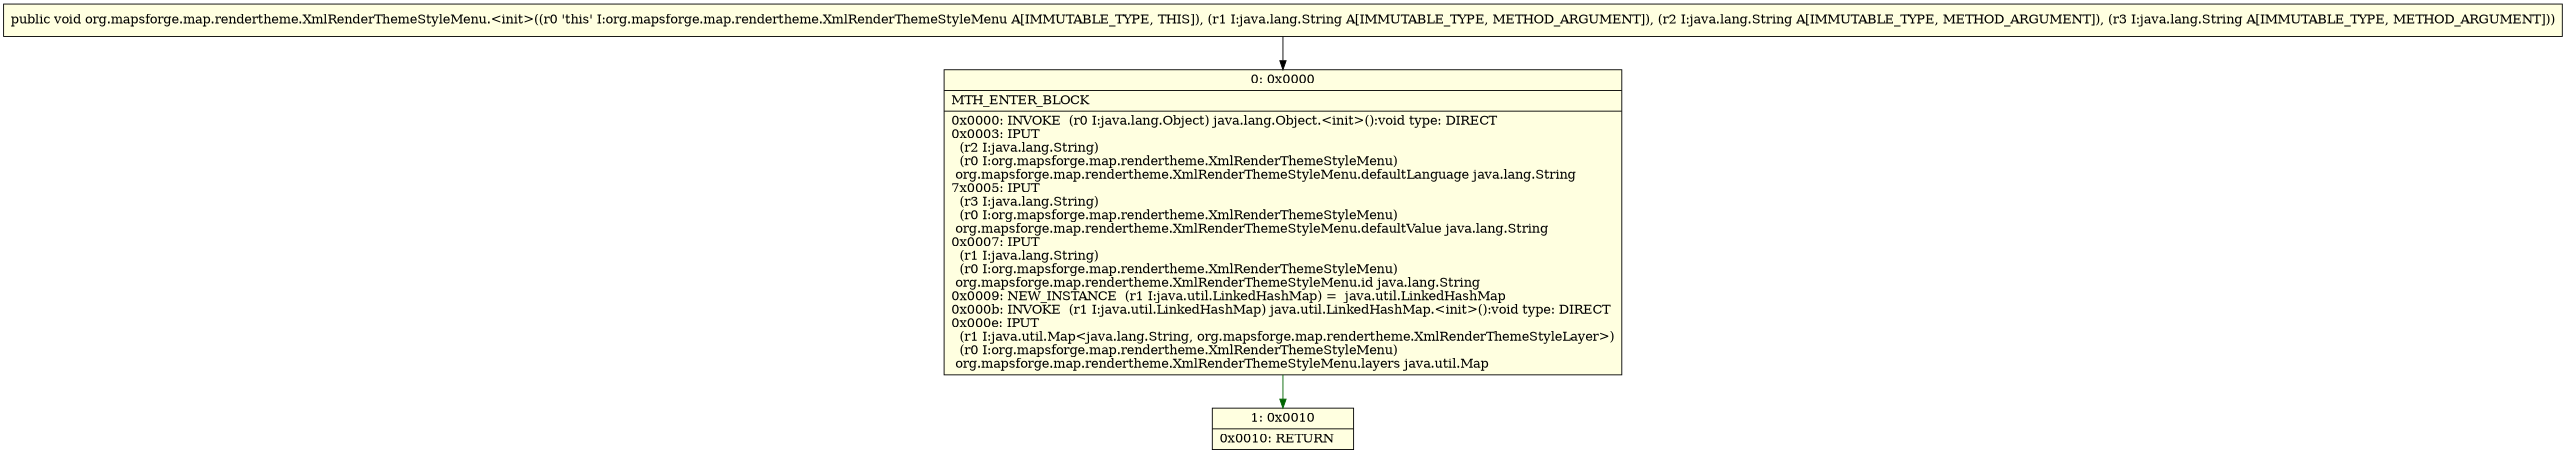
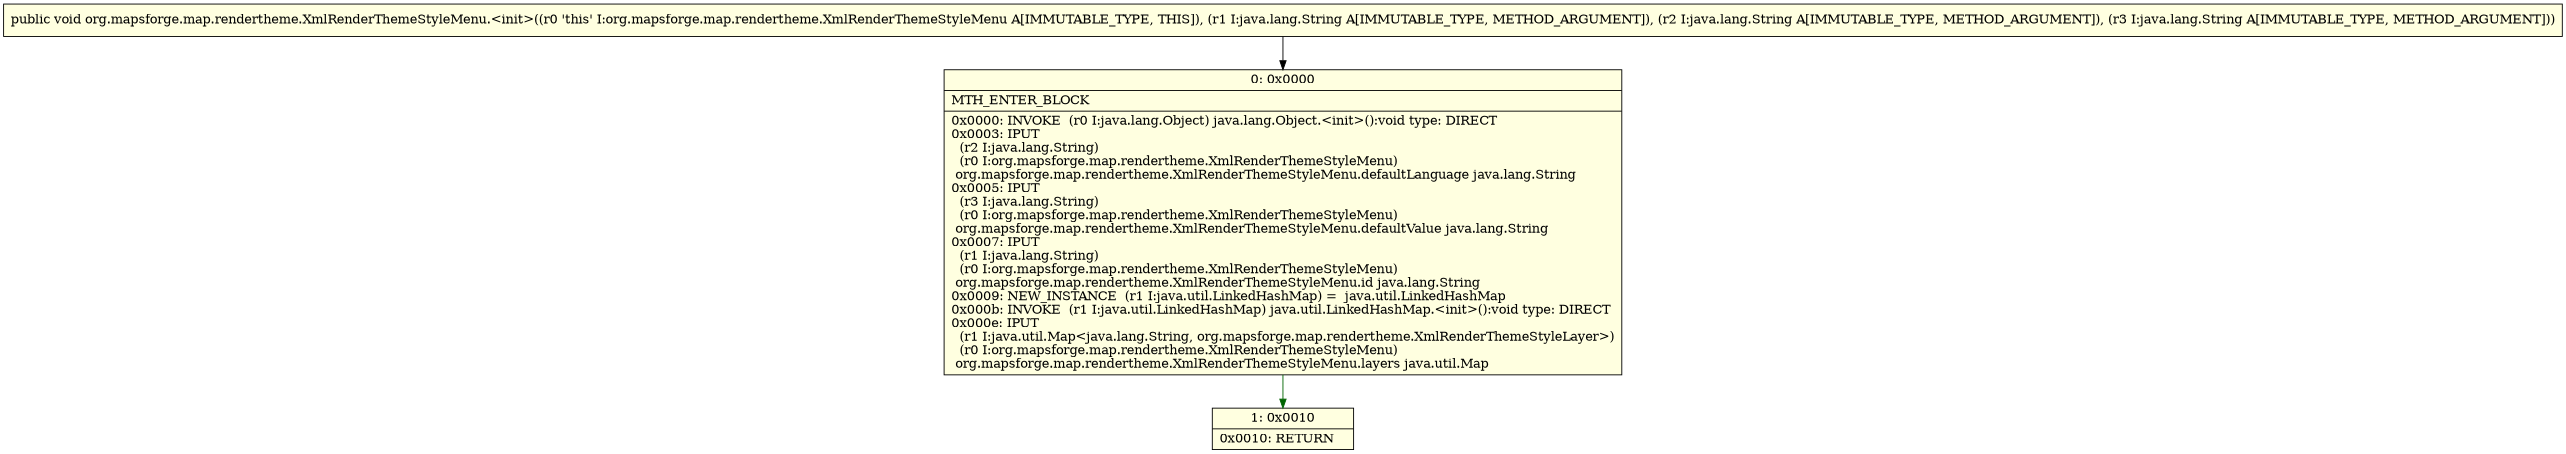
node "0: 0x0000": text "7x0005: IPUT" -> "0x0005: IPUT"
